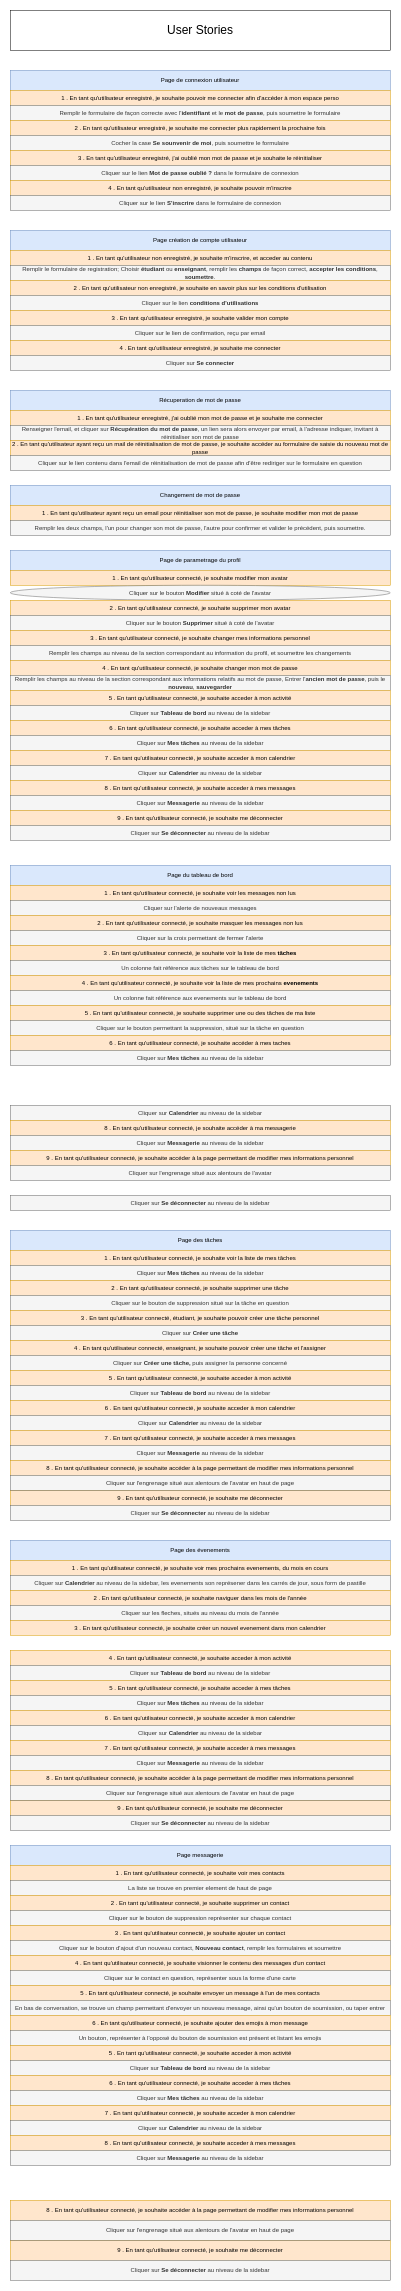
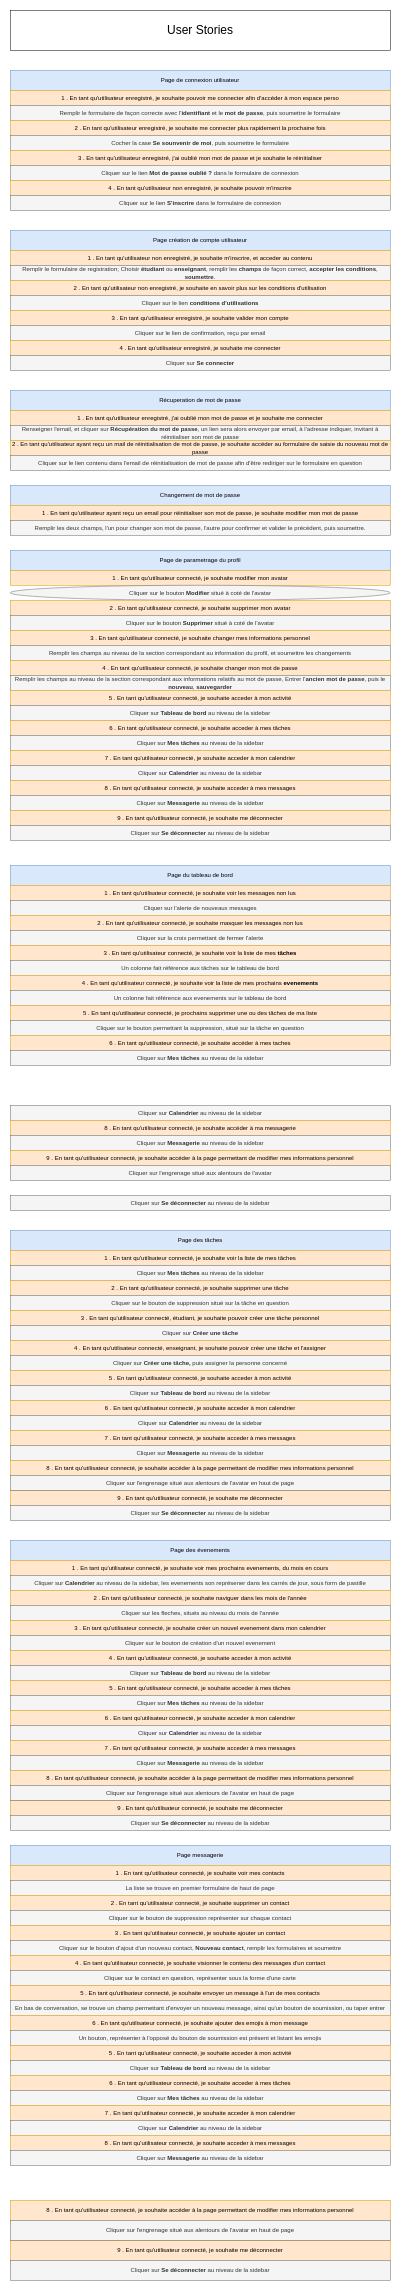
node "5 . En tant qu'utilisateur connecté, je souhaite supprimer une ou des tâches de ma liste": label "5 . En tant qu'utilisateur connecté, je souhaite supprimer une ou des tâches de ma liste" -> "5 . En tant qu'utilisateur connecté, je prochains supprimer une ou des tâches de ma liste"
node "Cliquer sur le bouton de création d'un nouvel evenement": added
node "La liste se trouve en premier element de haut de page": label "La liste se trouve en premier element de haut de page" -> "La liste se trouve en premier formulaire de haut de page"
